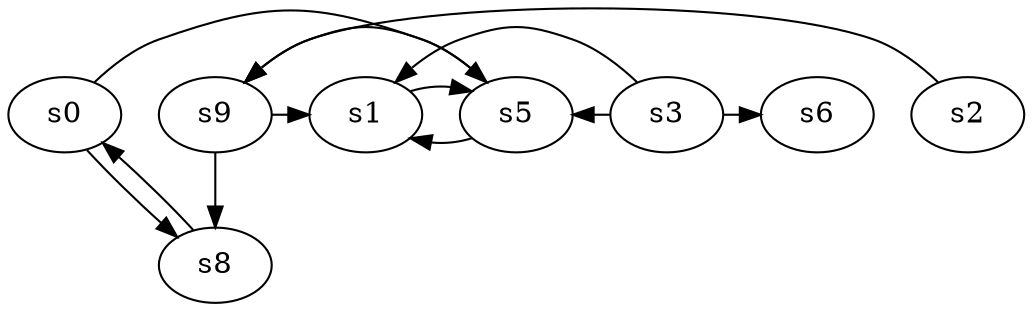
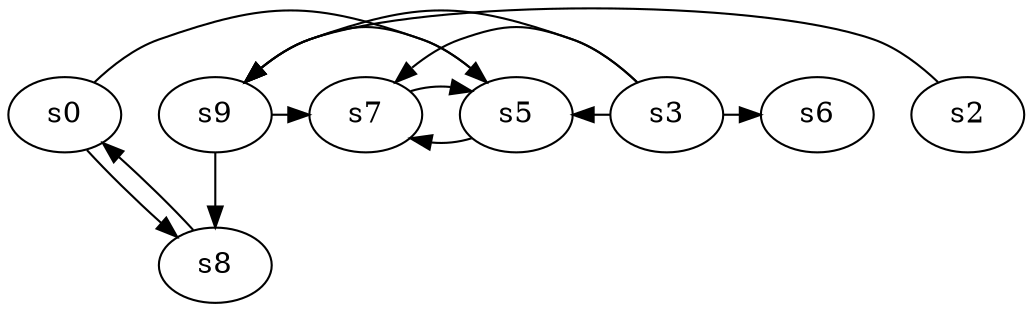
edge "s3" -> "s9": added
node "s1": label "s1" -> "s7"
